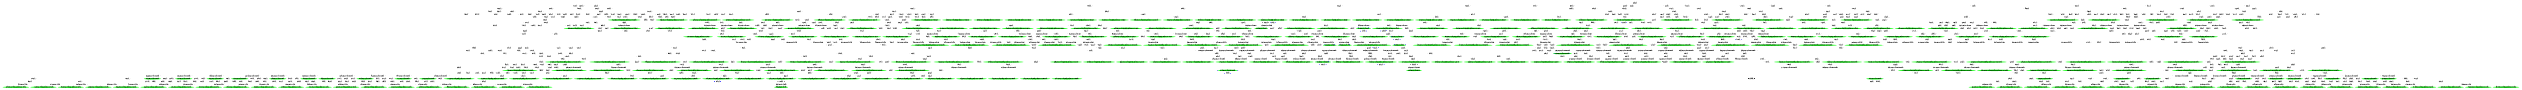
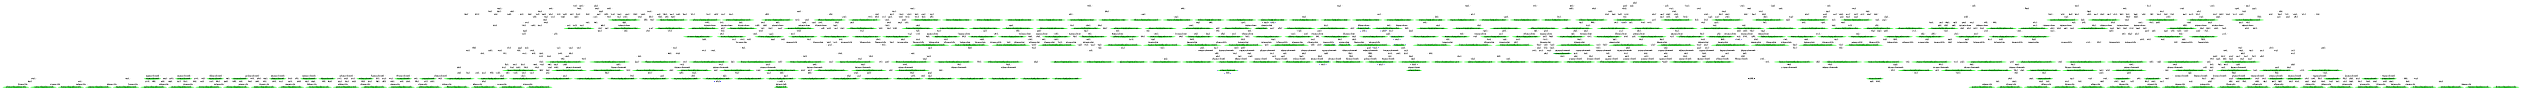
node "26d78e45-val-": removed
node "089c0bf8-val-": removed
